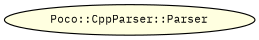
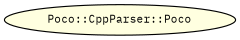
node "Poco::CppParser::Parser": label "Poco::CppParser::Parser" -> "Poco::CppParser::Poco"
